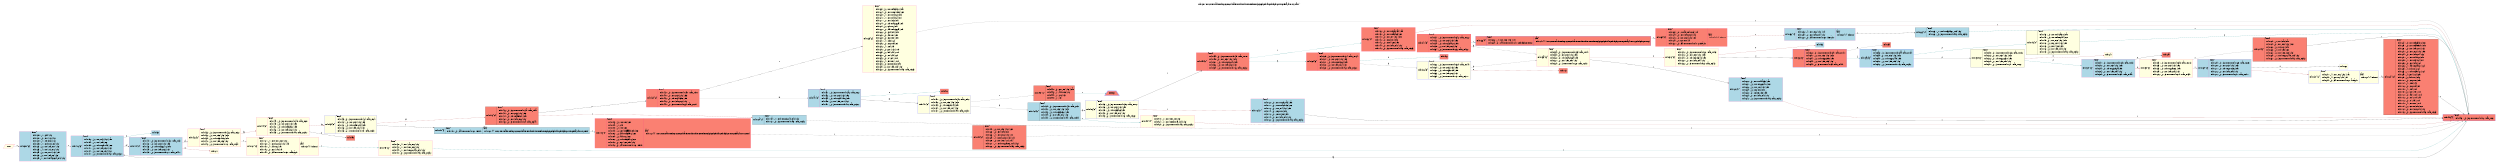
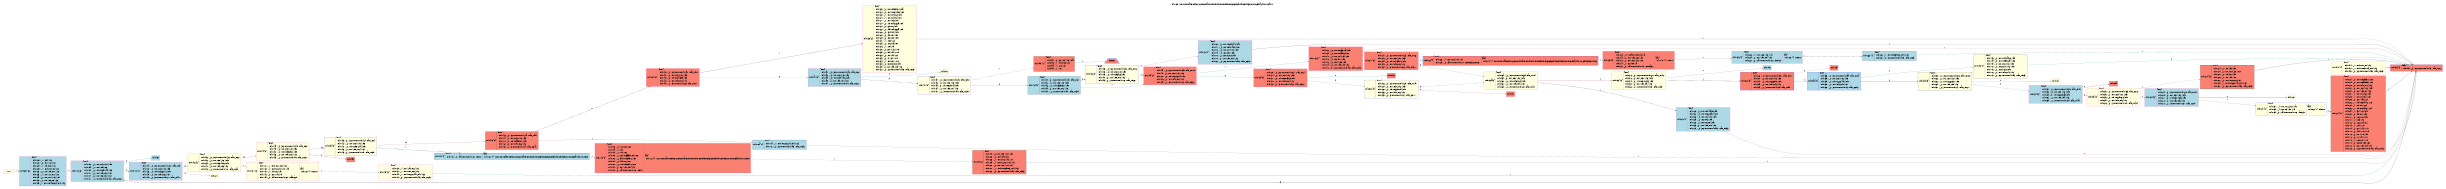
node "0x40190c": fillcolor salmon -> lightyellow
edge "0x4014cd [22]" -> "0x40197d [19]": now "0x4014cd [22]" -> "0x4014f9 [22]"
